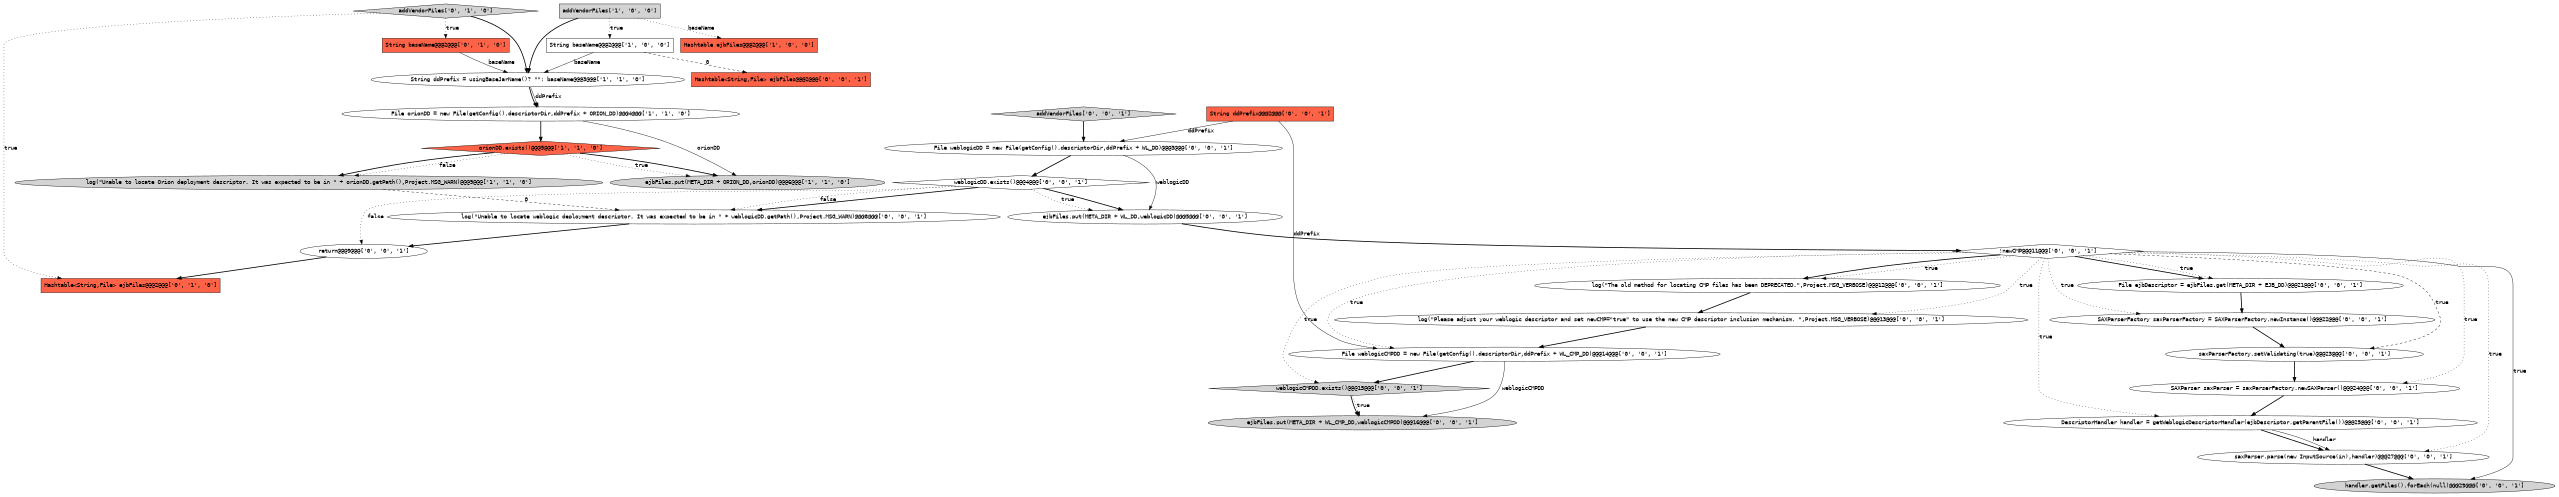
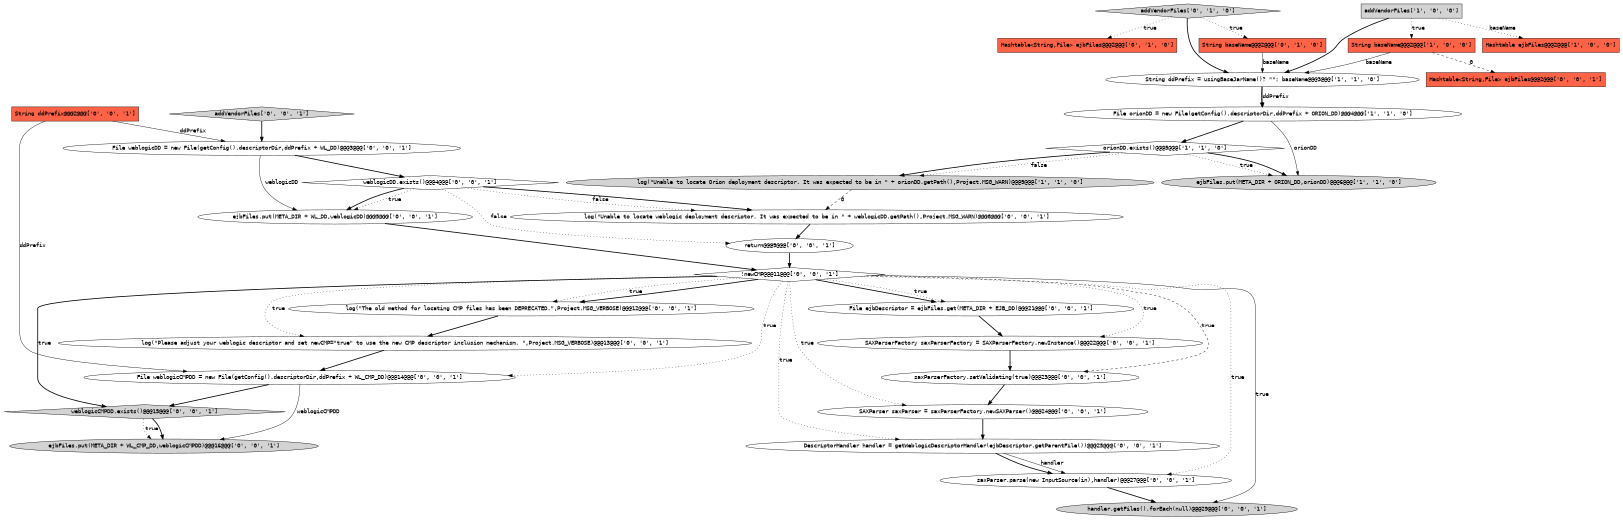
node "String baseName@@@2@@@['1', '0', '0']": fillcolor white -> tomato
node "orionDD.exists()@@@5@@@['1', '1', '0']": fillcolor tomato -> white
edge "!newCMP@@@11@@@['0', '0', '1']" -> "weblogicCMPDD.exists()@@@15@@@['0', '0', '1']": style dotted -> bold
edge "return@@@9@@@['0', '0', '1']" -> "Hashtable<String,File> ejbFiles@@@2@@@['0', '1', '0']": now "return@@@9@@@['0', '0', '1']" -> "!newCMP@@@11@@@['0', '0', '1']"
